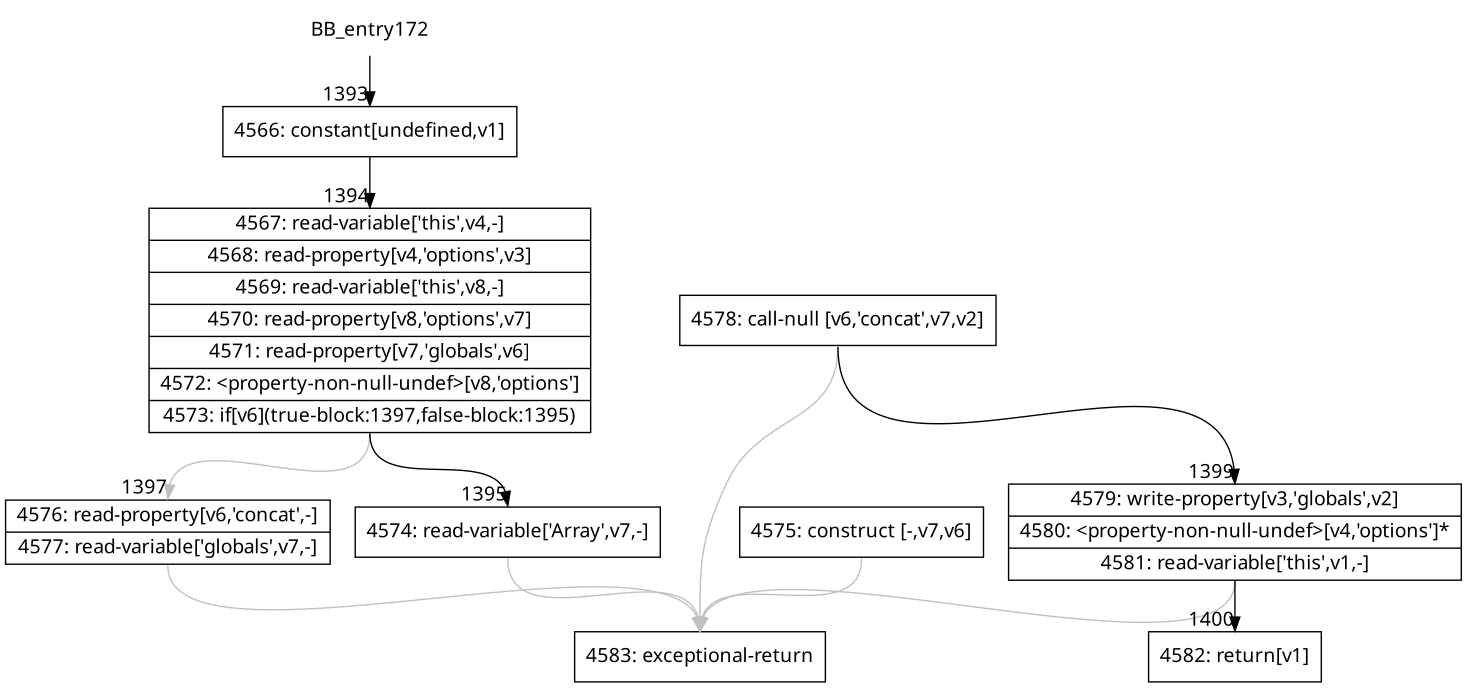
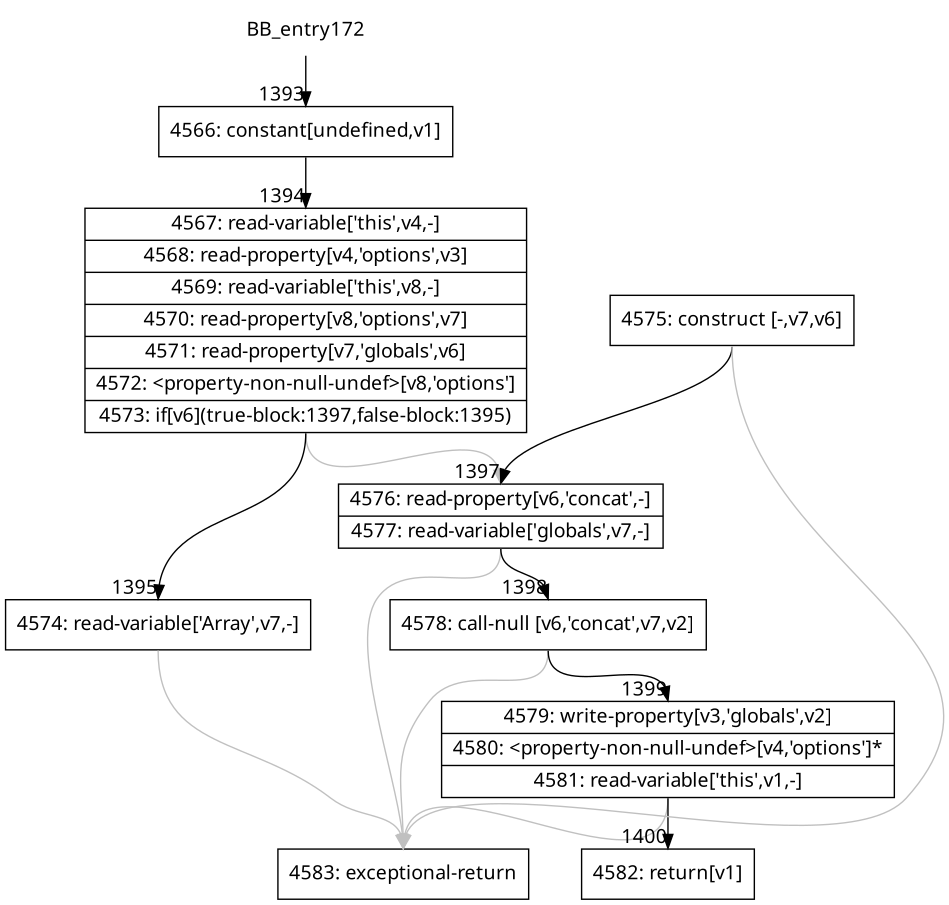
edge "4575: construct [-,v7,v6]" -> "4576: read-property[v6,'concat',-]": added
edge "4576: read-property[v6,'concat',-]" -> "4578: call-null [v6,'concat',v7,v2]": added
